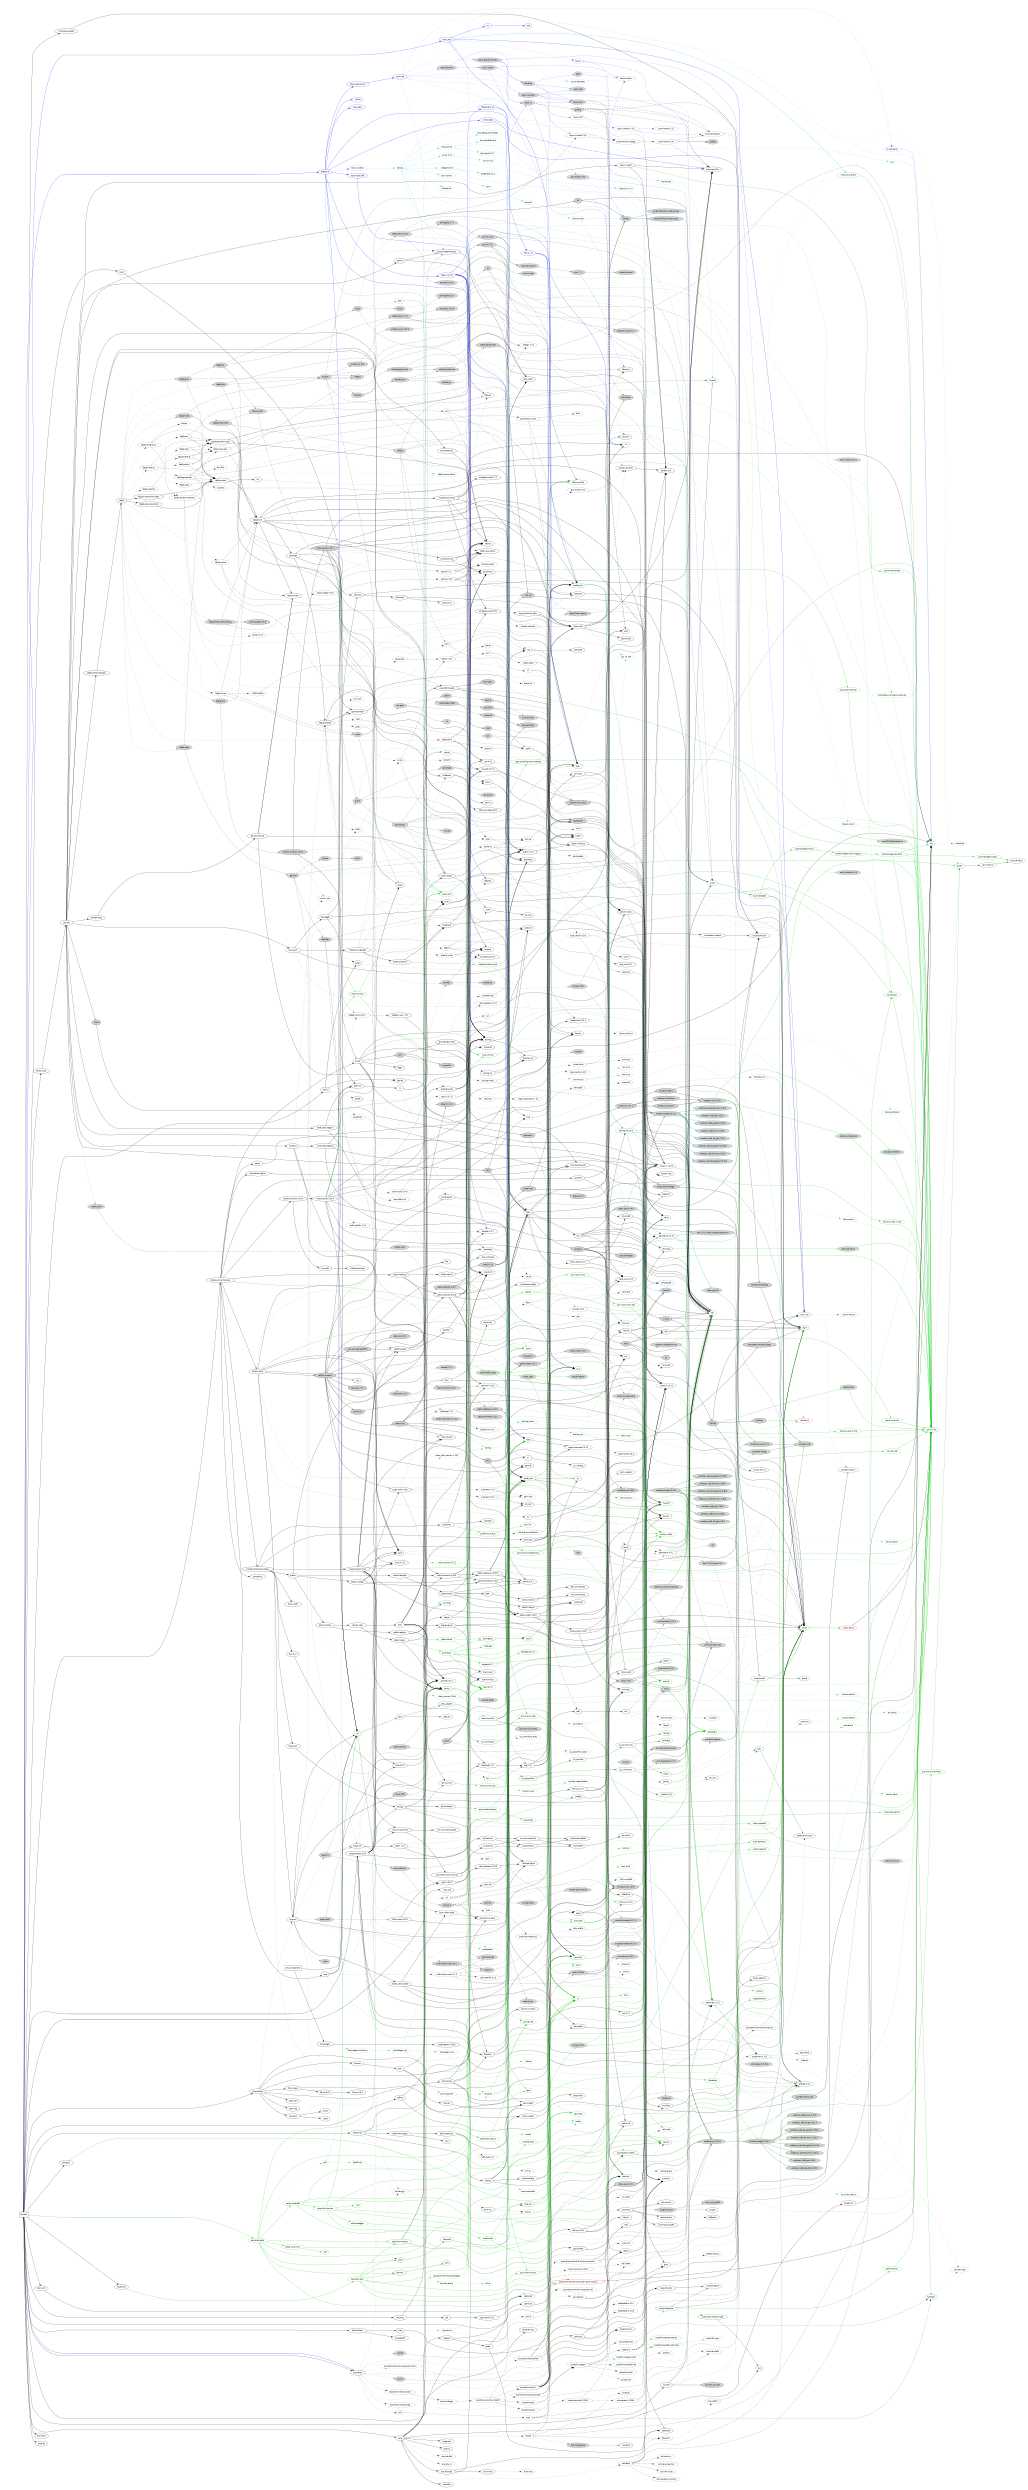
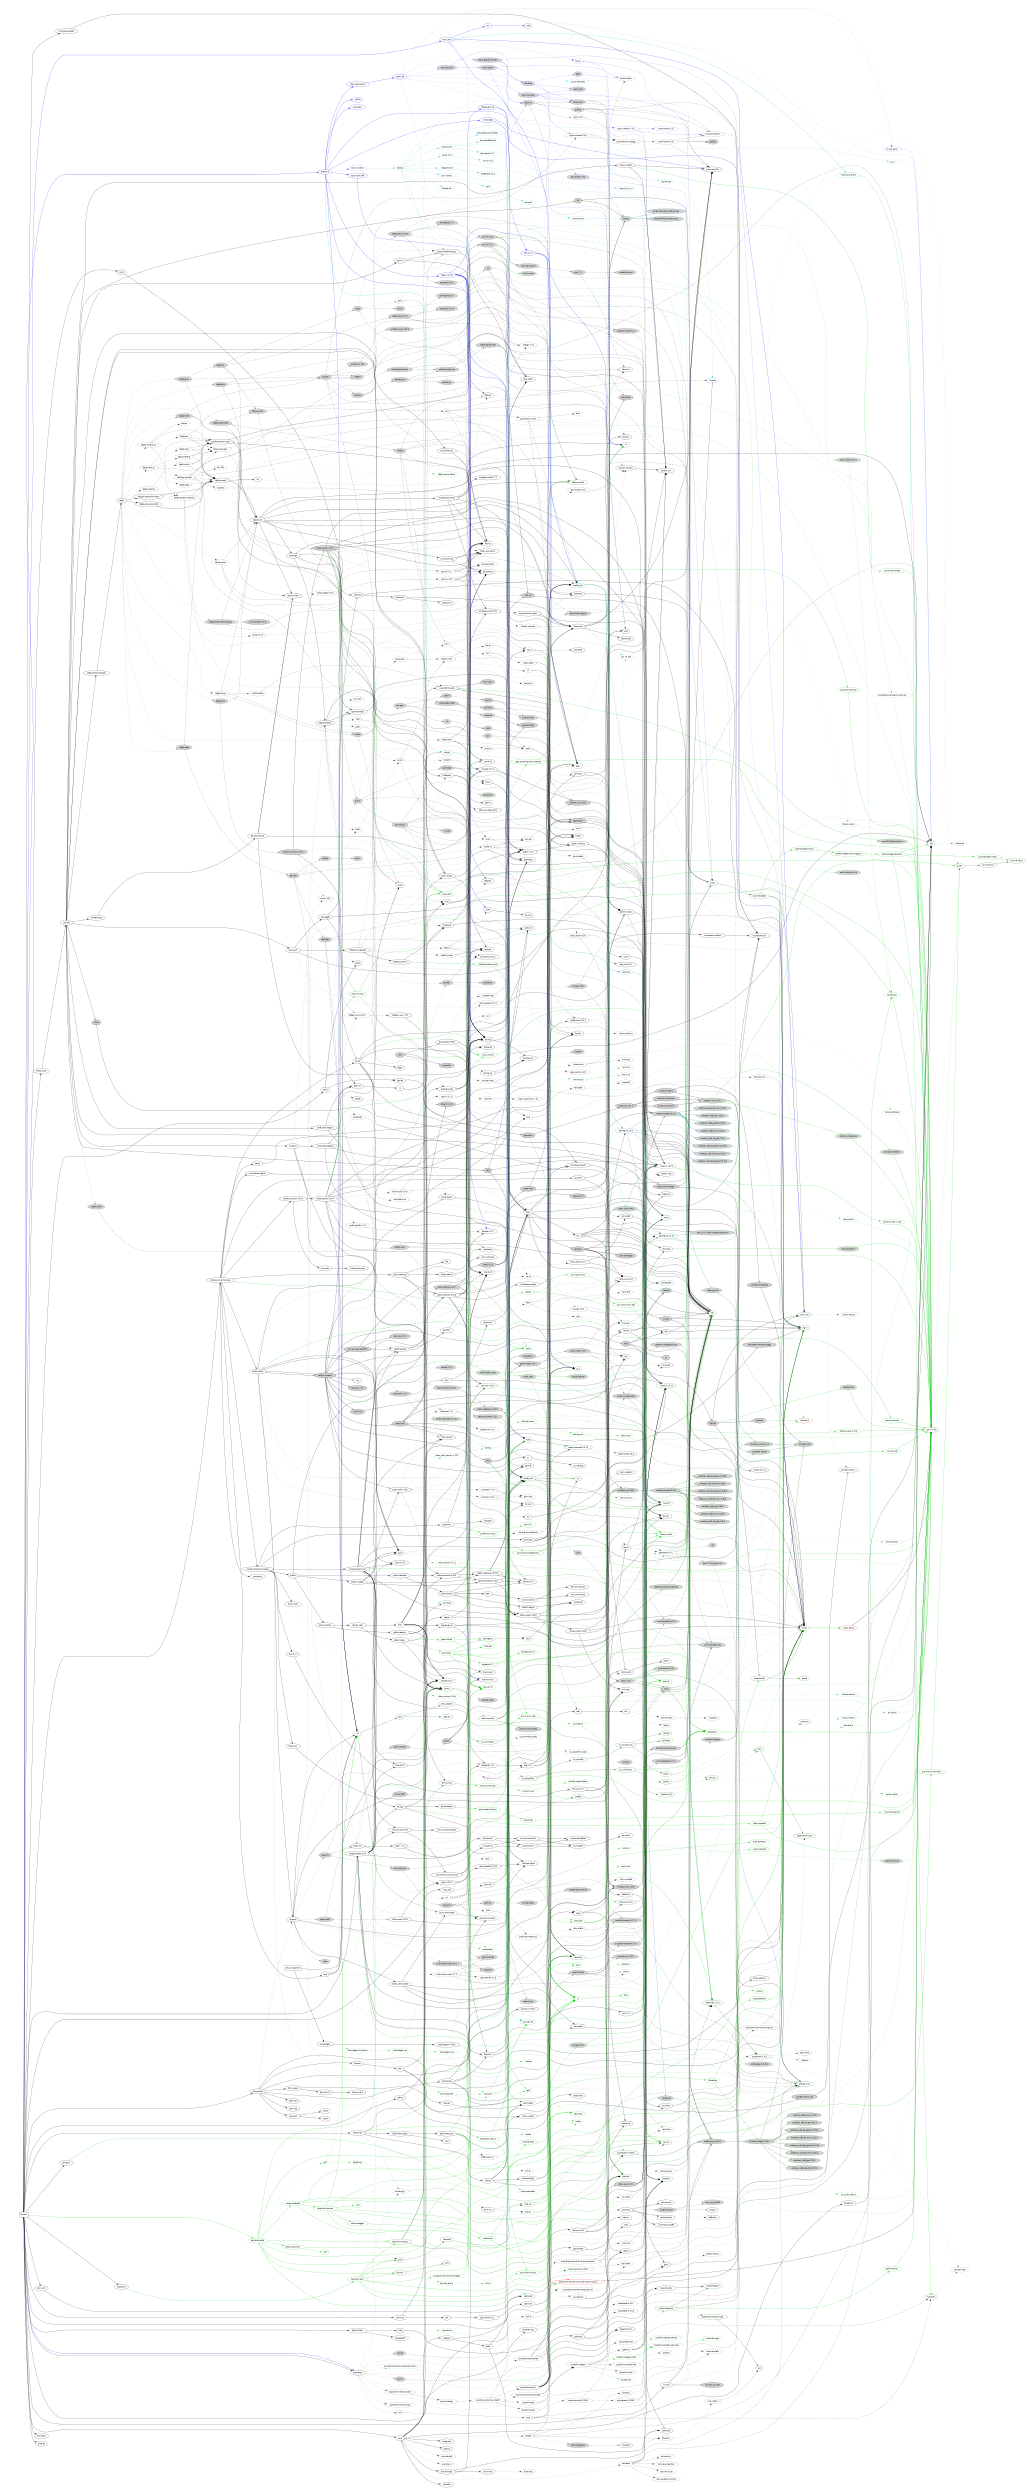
edge "moka" -> "loom": removed
